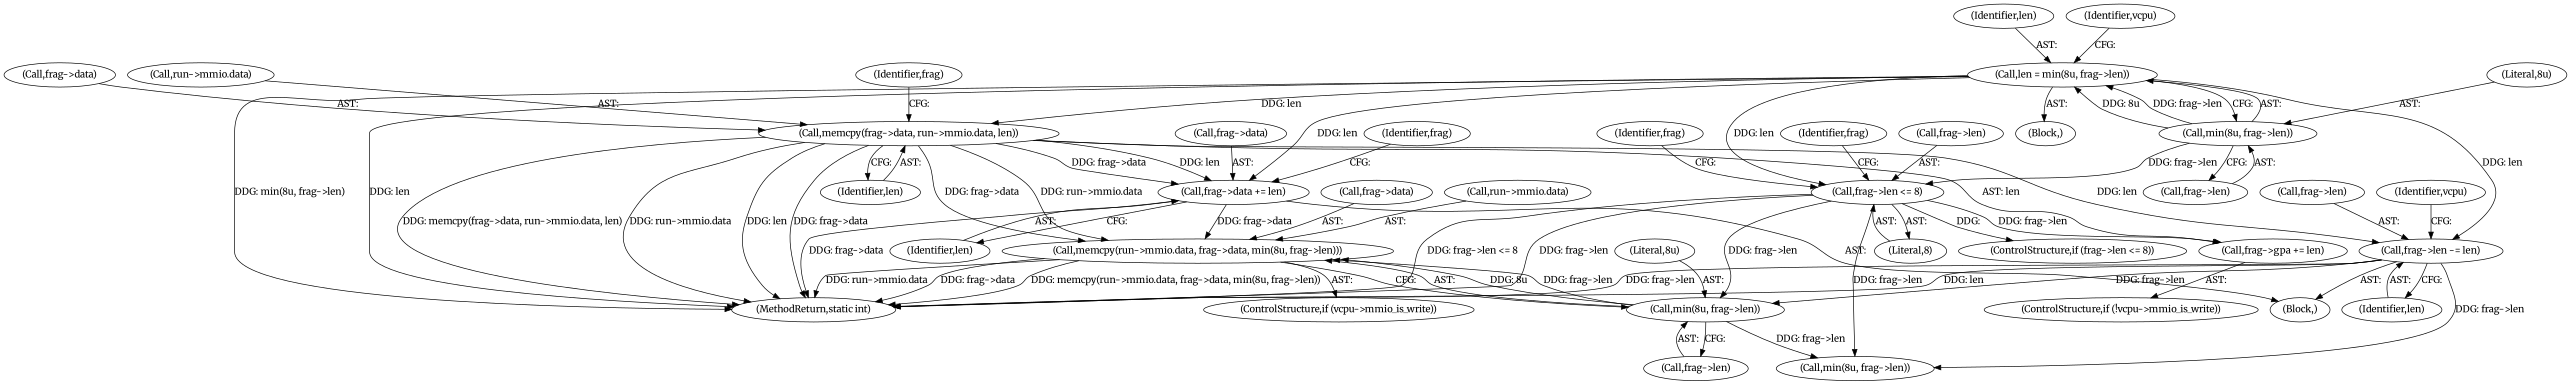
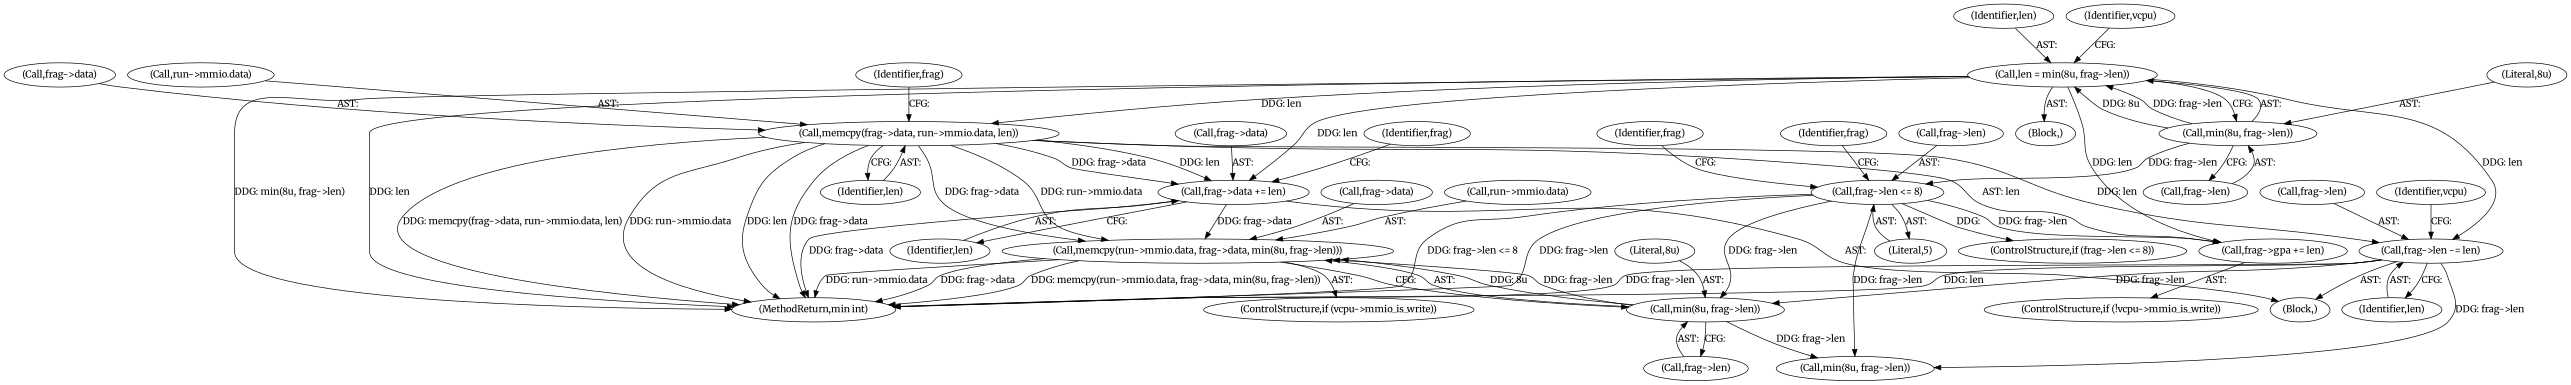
edge "(Call,len = min(8u, frag->len))" -> "(Call,frag->len <= 8)": now "(Call,len = min(8u, frag->len))" -> "(Call,frag->gpa += len)"
node "(Literal,8)": label "(Literal,8)" -> "(Literal,5)"
node "(MethodReturn,static int)": label "(MethodReturn,static int)" -> "(MethodReturn,min int)"
